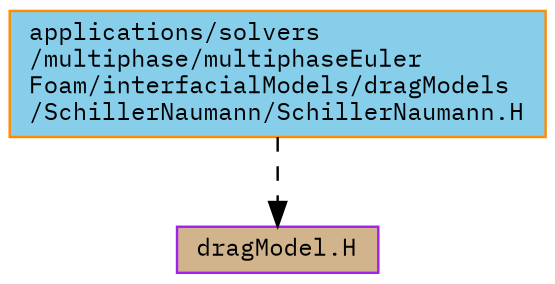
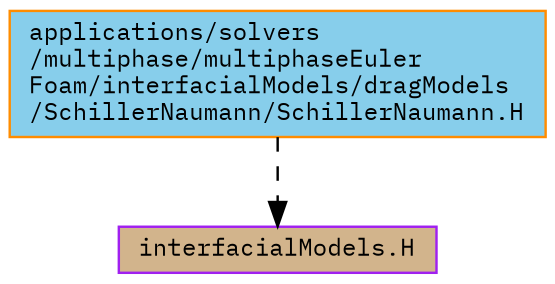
node "dragModel.H": label "dragModel.H" -> "interfacialModels.H"
